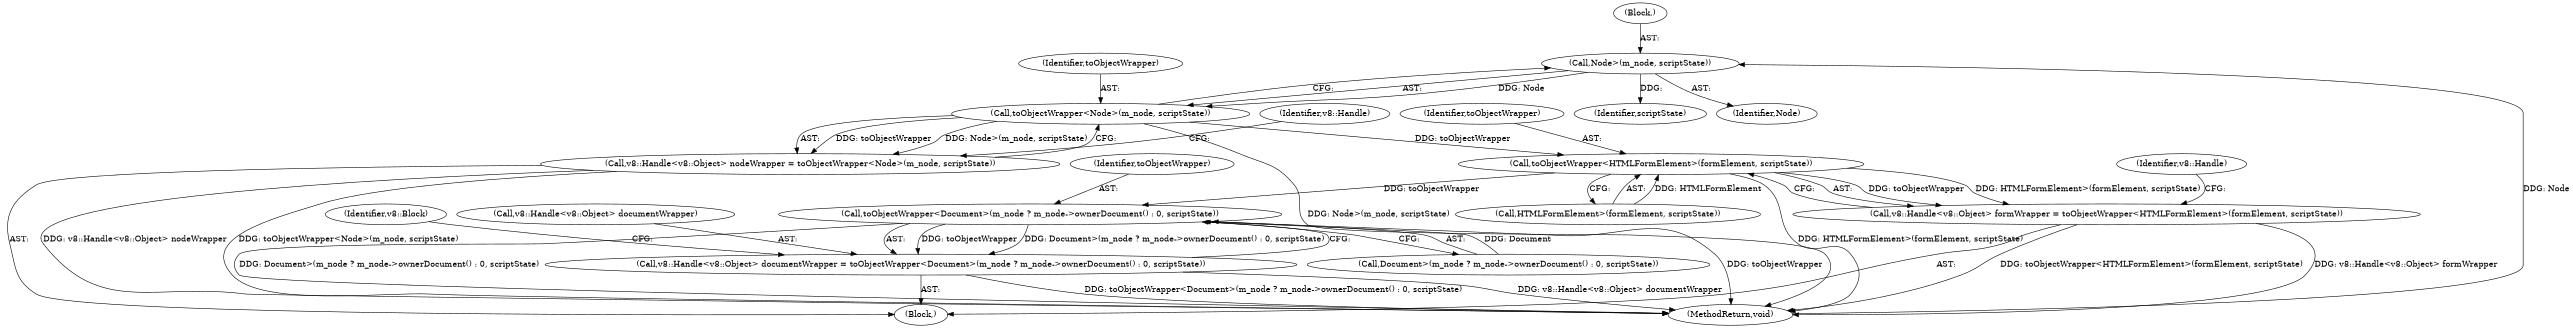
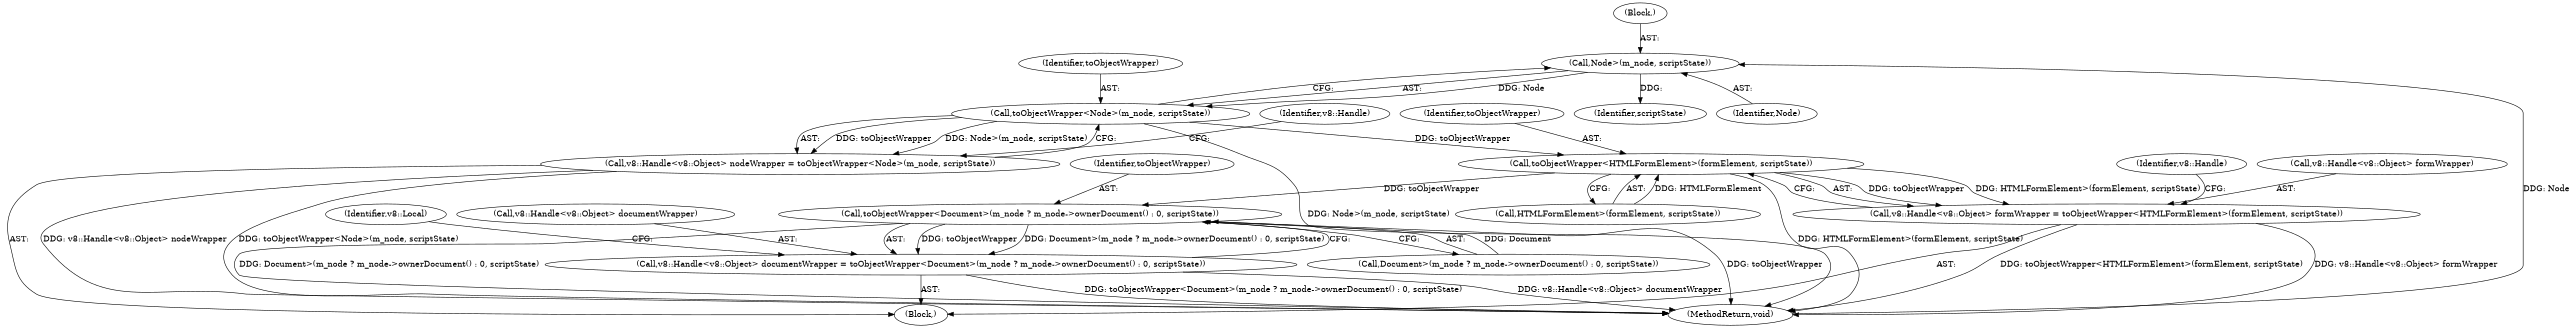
edge "(Call,Node>(m_node, scriptState))" -> "(Identifier,Node)": reversed
node "(Call,v8::Handle<v8::Object> formWrapper)": added
node "(Identifier,v8::Block)": label "(Identifier,v8::Block)" -> "(Identifier,v8::Local)"
